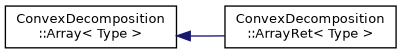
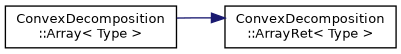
edge "ConvexDecomposition ::ArrayRet< Type >" -> "ConvexDecomposition ::Array< Type >": reversed
